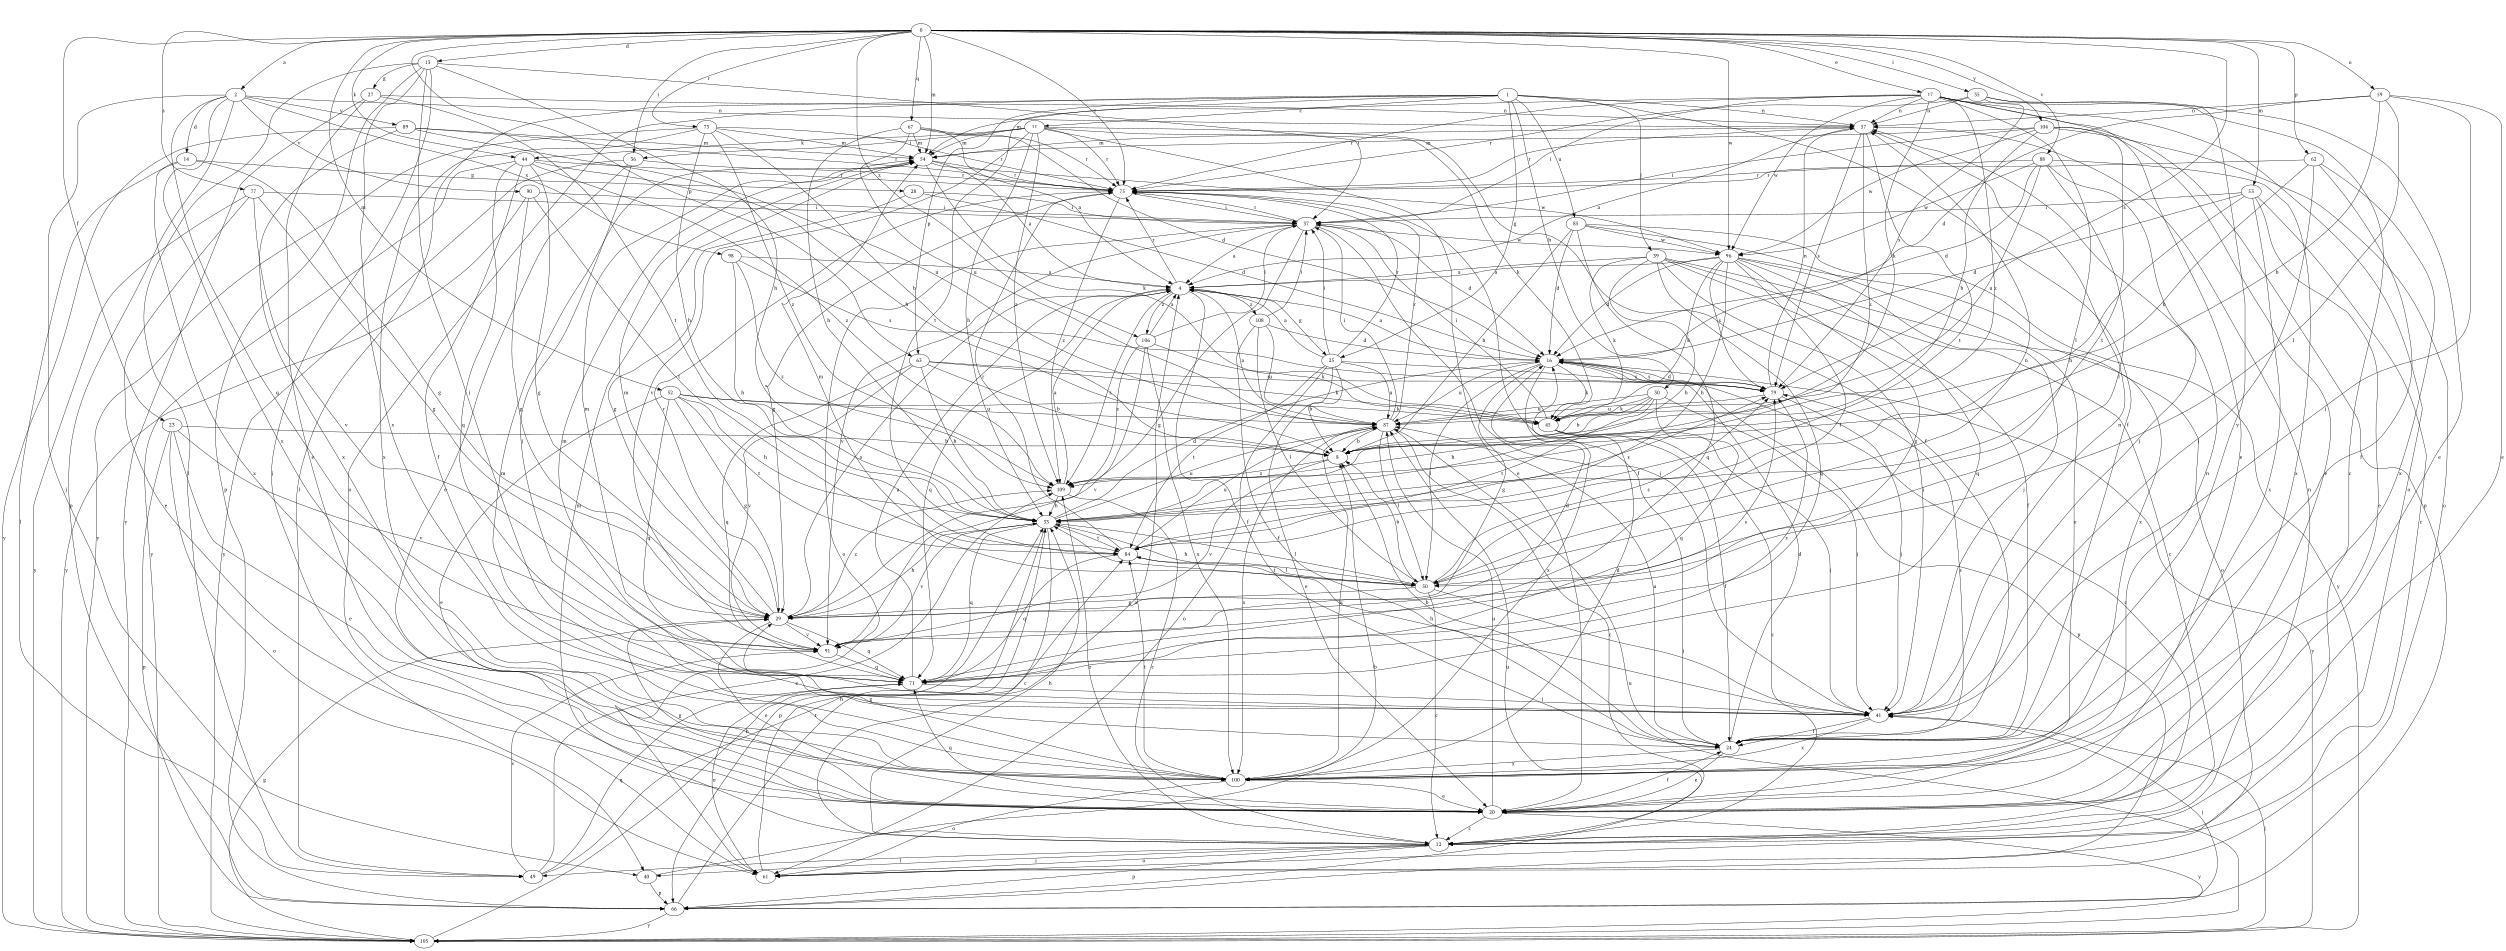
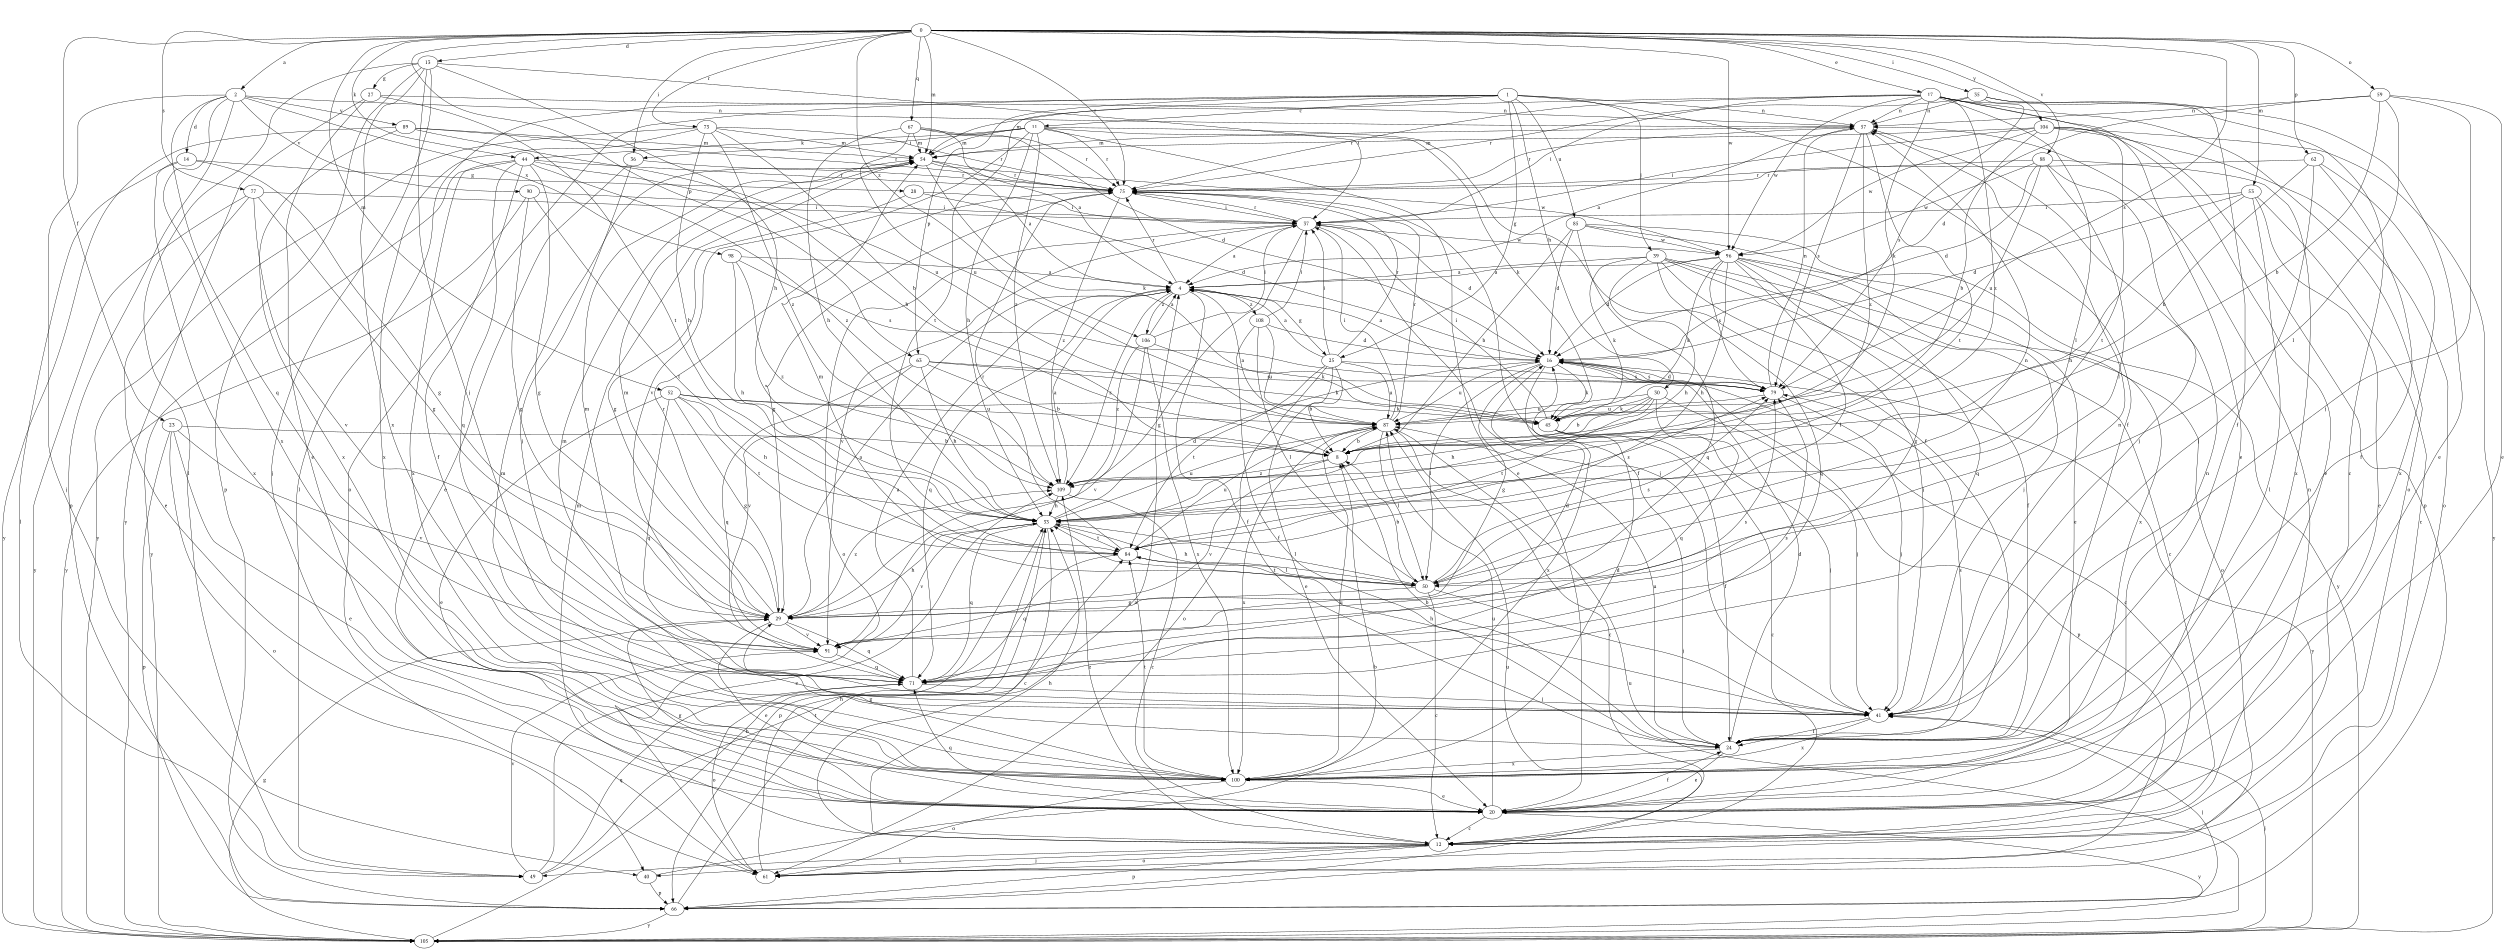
edge "35" -> "24": label "y" -> "f"
edge "53" -> "100": label "x" -> "l"
edge "36" -> "105": now "104" -> "105"
edge "44" -> "100": added, label "x"
edge "12" -> "49": label "l" -> "k"
